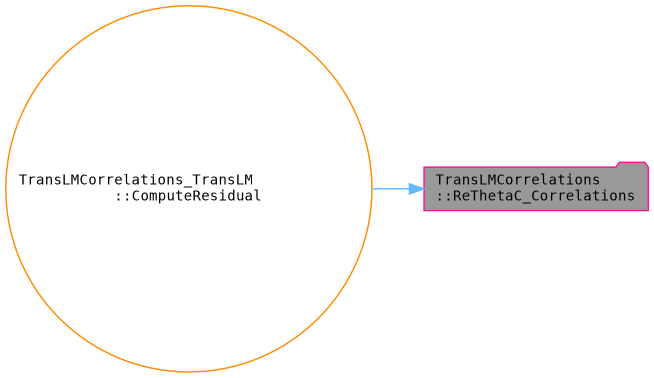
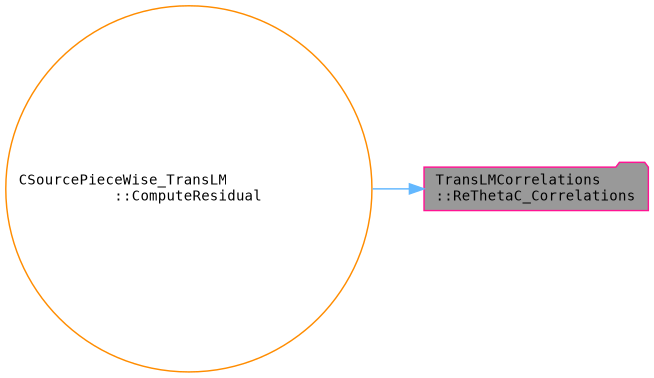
node "TransLMCorrelations_TransLM ::ComputeResidual": label "TransLMCorrelations_TransLM ::ComputeResidual" -> "CSourcePieceWise_TransLM ::ComputeResidual"
